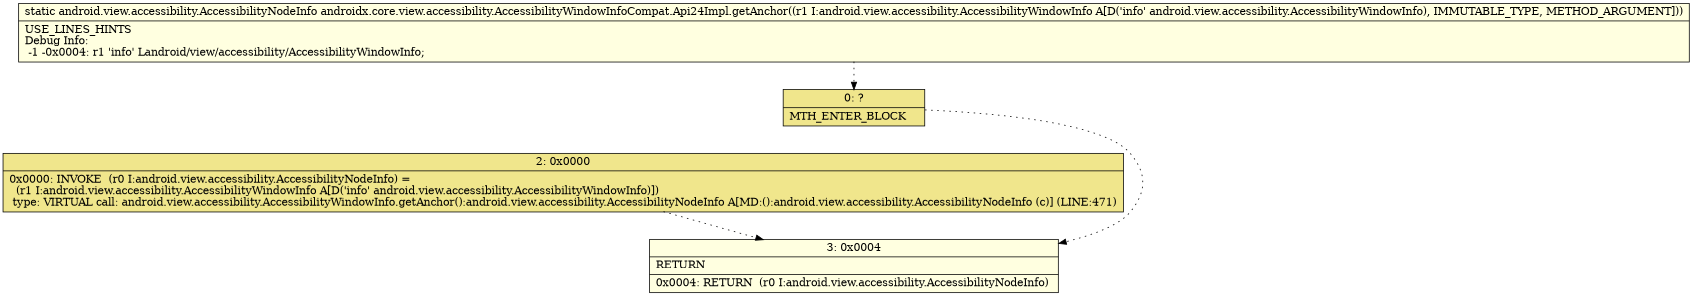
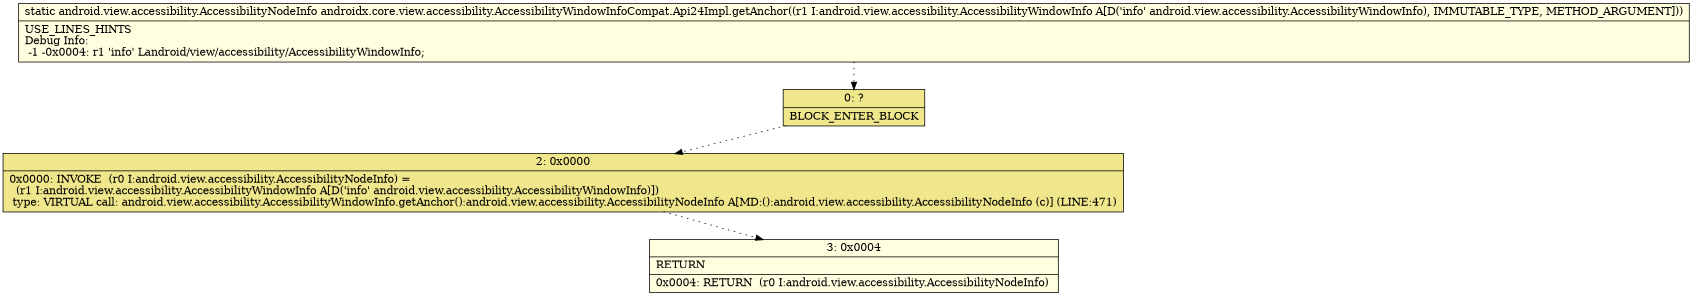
node "0: ?": text "MTH_ENTER_BLOCK" -> "BLOCK_ENTER_BLOCK"
edge "0: ?" -> "3: 0x0004": now "0: ?" -> "2: 0x0000"
